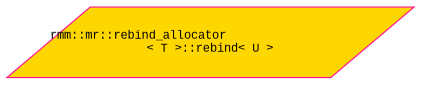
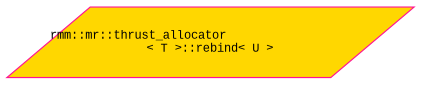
node "rmm::mr::rebind_allocator < T >::rebind< U >": label "rmm::mr::rebind_allocator < T >::rebind< U >" -> "rmm::mr::thrust_allocator < T >::rebind< U >"
